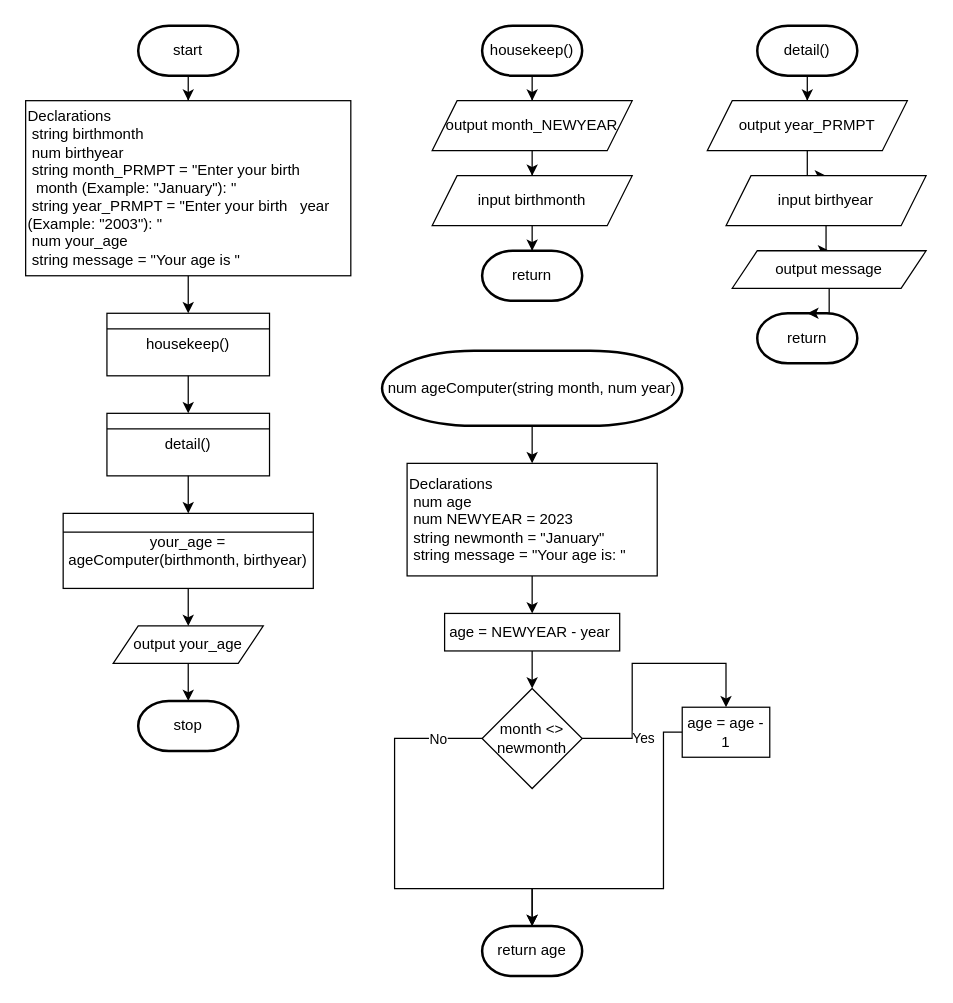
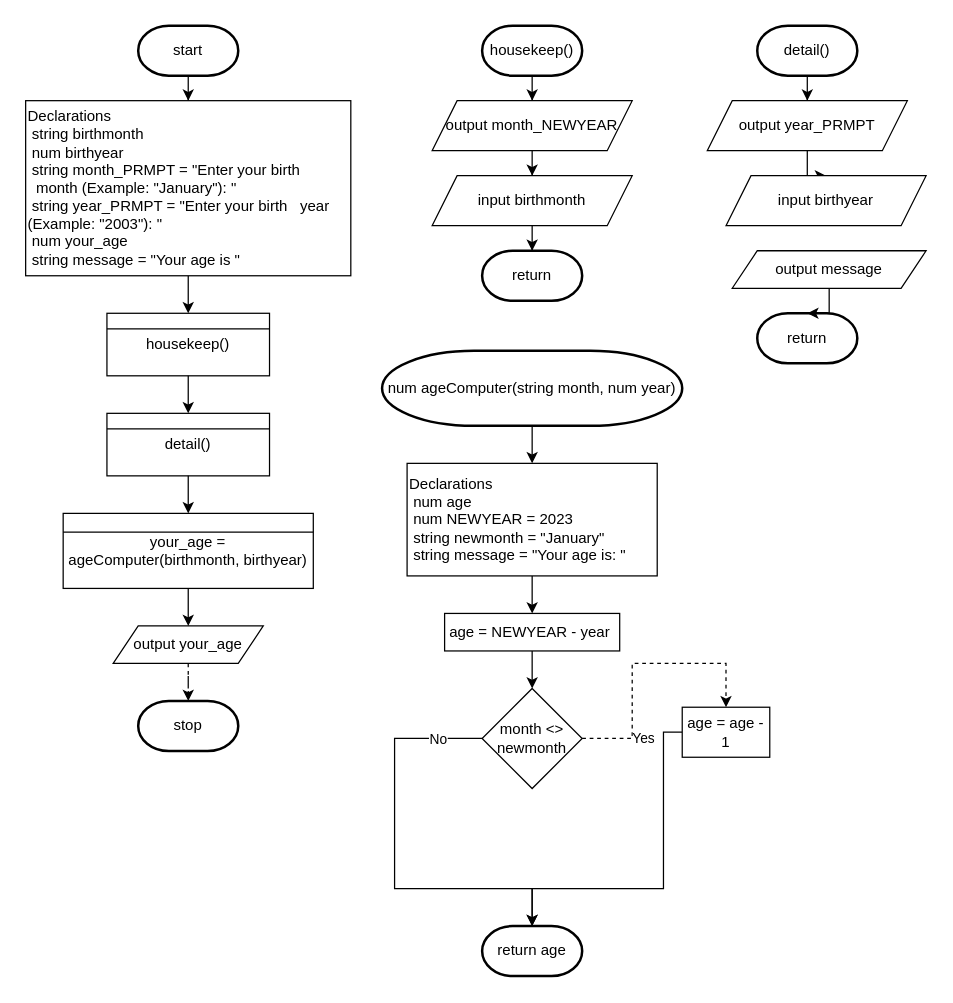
edge "input birthyear" -> "output message": removed
edge "month <> newmonth" -> "age = age - 1": style solid -> dashed
edge "output your_age" -> "stop": style solid -> dashed
